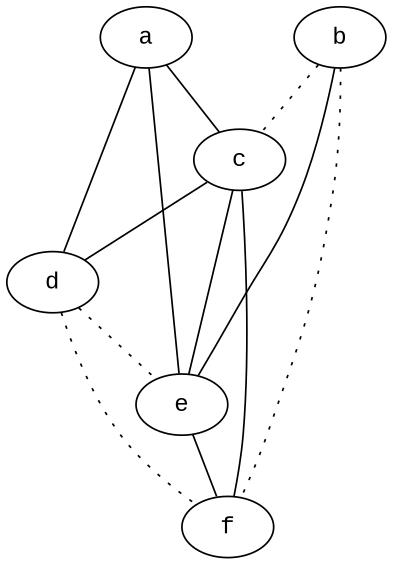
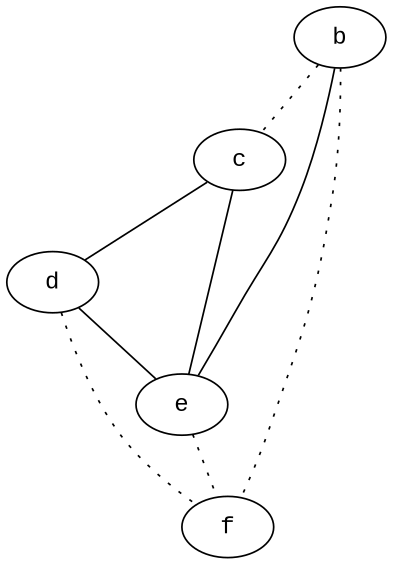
node "a": removed
edge "d" -- "e": style dotted -> solid
edge "c" -- "f": removed
edge "e" -- "f": style solid -> dotted
